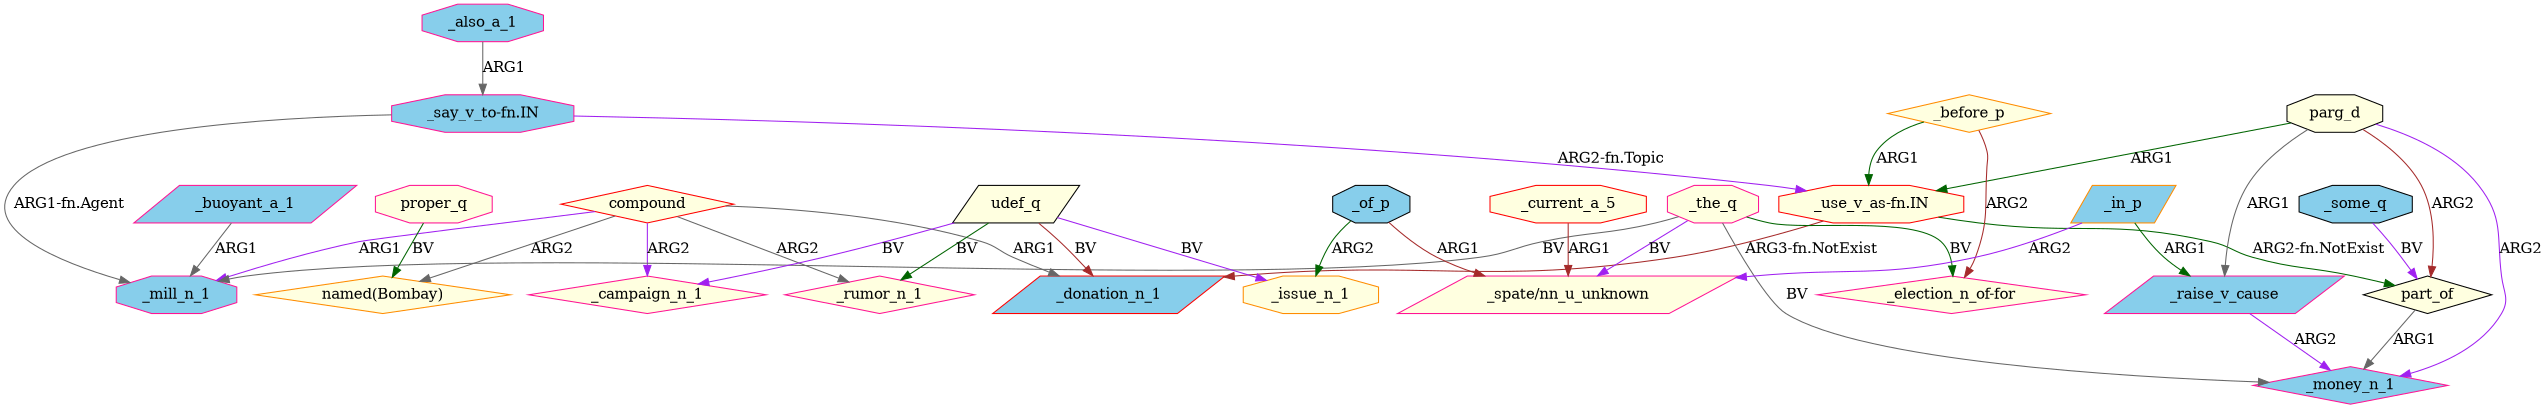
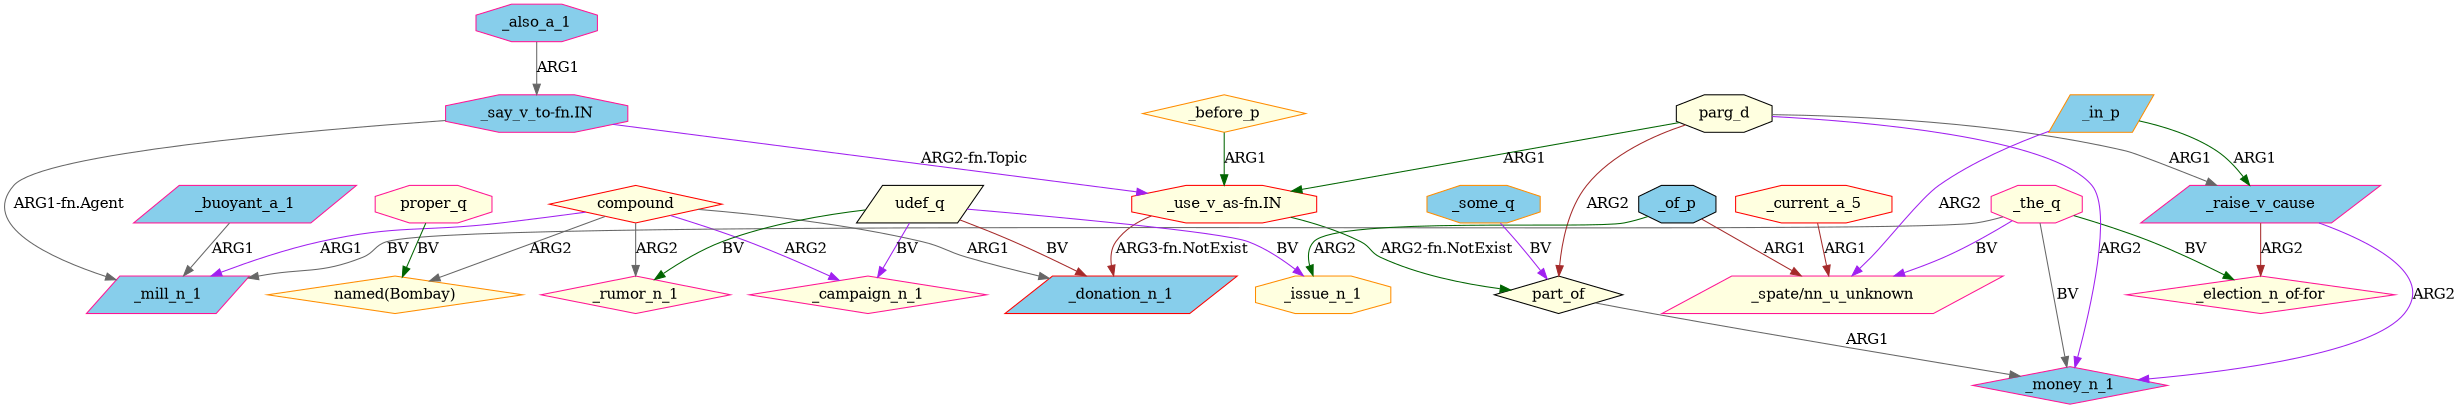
edge "_before_p" -> "_election_n_of-for": now "_raise_v_cause" -> "_election_n_of-for"
node "_some_q": color black -> darkorange
node "_mill_n_1": shape octagon -> parallelogram
